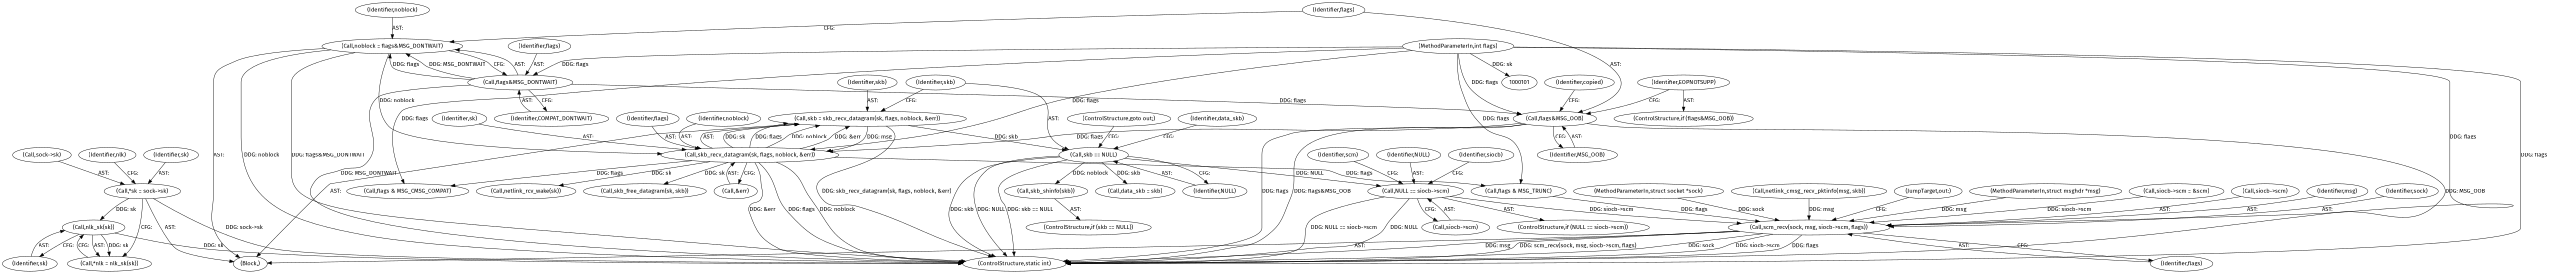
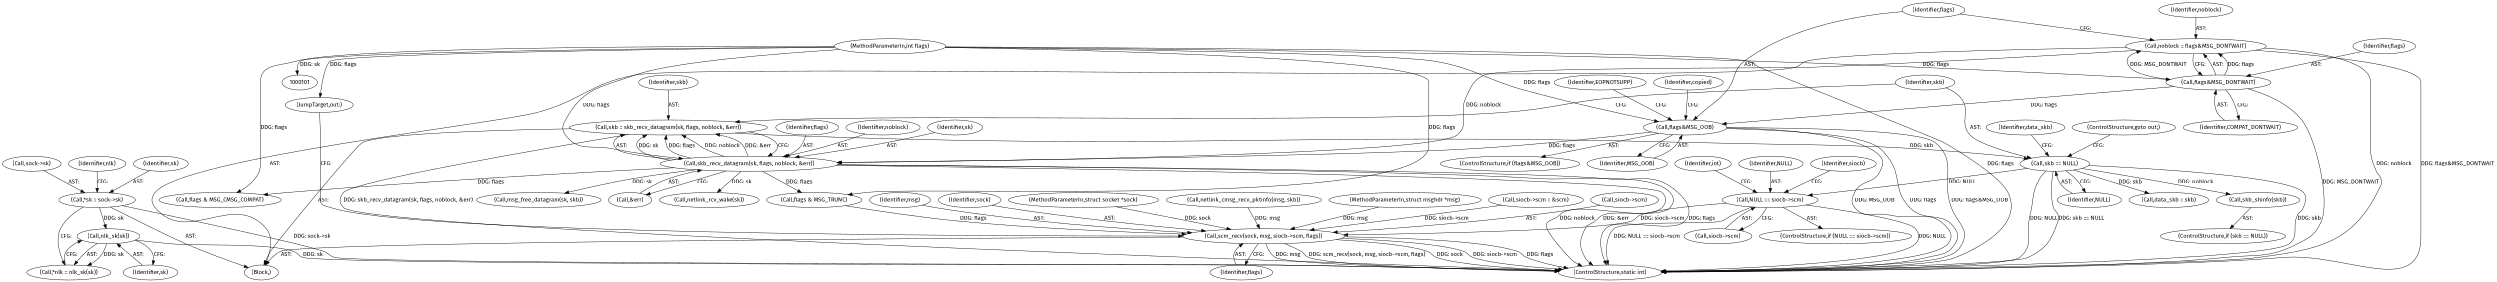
edge "(MethodParameterIn,int flags)" -> "(Call,scm_recv(sock, msg, siocb->scm, flags))": now "(MethodParameterIn,int flags)" -> "(JumpTarget,out:)"
edge "(Identifier,EOPNOTSUPP)" -> "(ControlStructure,if (flags&MSG_OOB))": now "(Call,flags&MSG_OOB)" -> "(ControlStructure,if (flags&MSG_OOB))"
edge "(Call,skb = skb_recv_datagram(sk, flags, noblock, &err))" -> "(Call,skb_recv_datagram(sk, flags, noblock, &err))": label "DDG: msg" -> "CFG: "
node "(Identifier,scm)": label "(Identifier,scm)" -> "(Identifier,int)"
node "(Call,skb_free_datagram(sk, skb))": label "(Call,skb_free_datagram(sk, skb))" -> "(Call,msg_free_datagram(sk, skb))"
